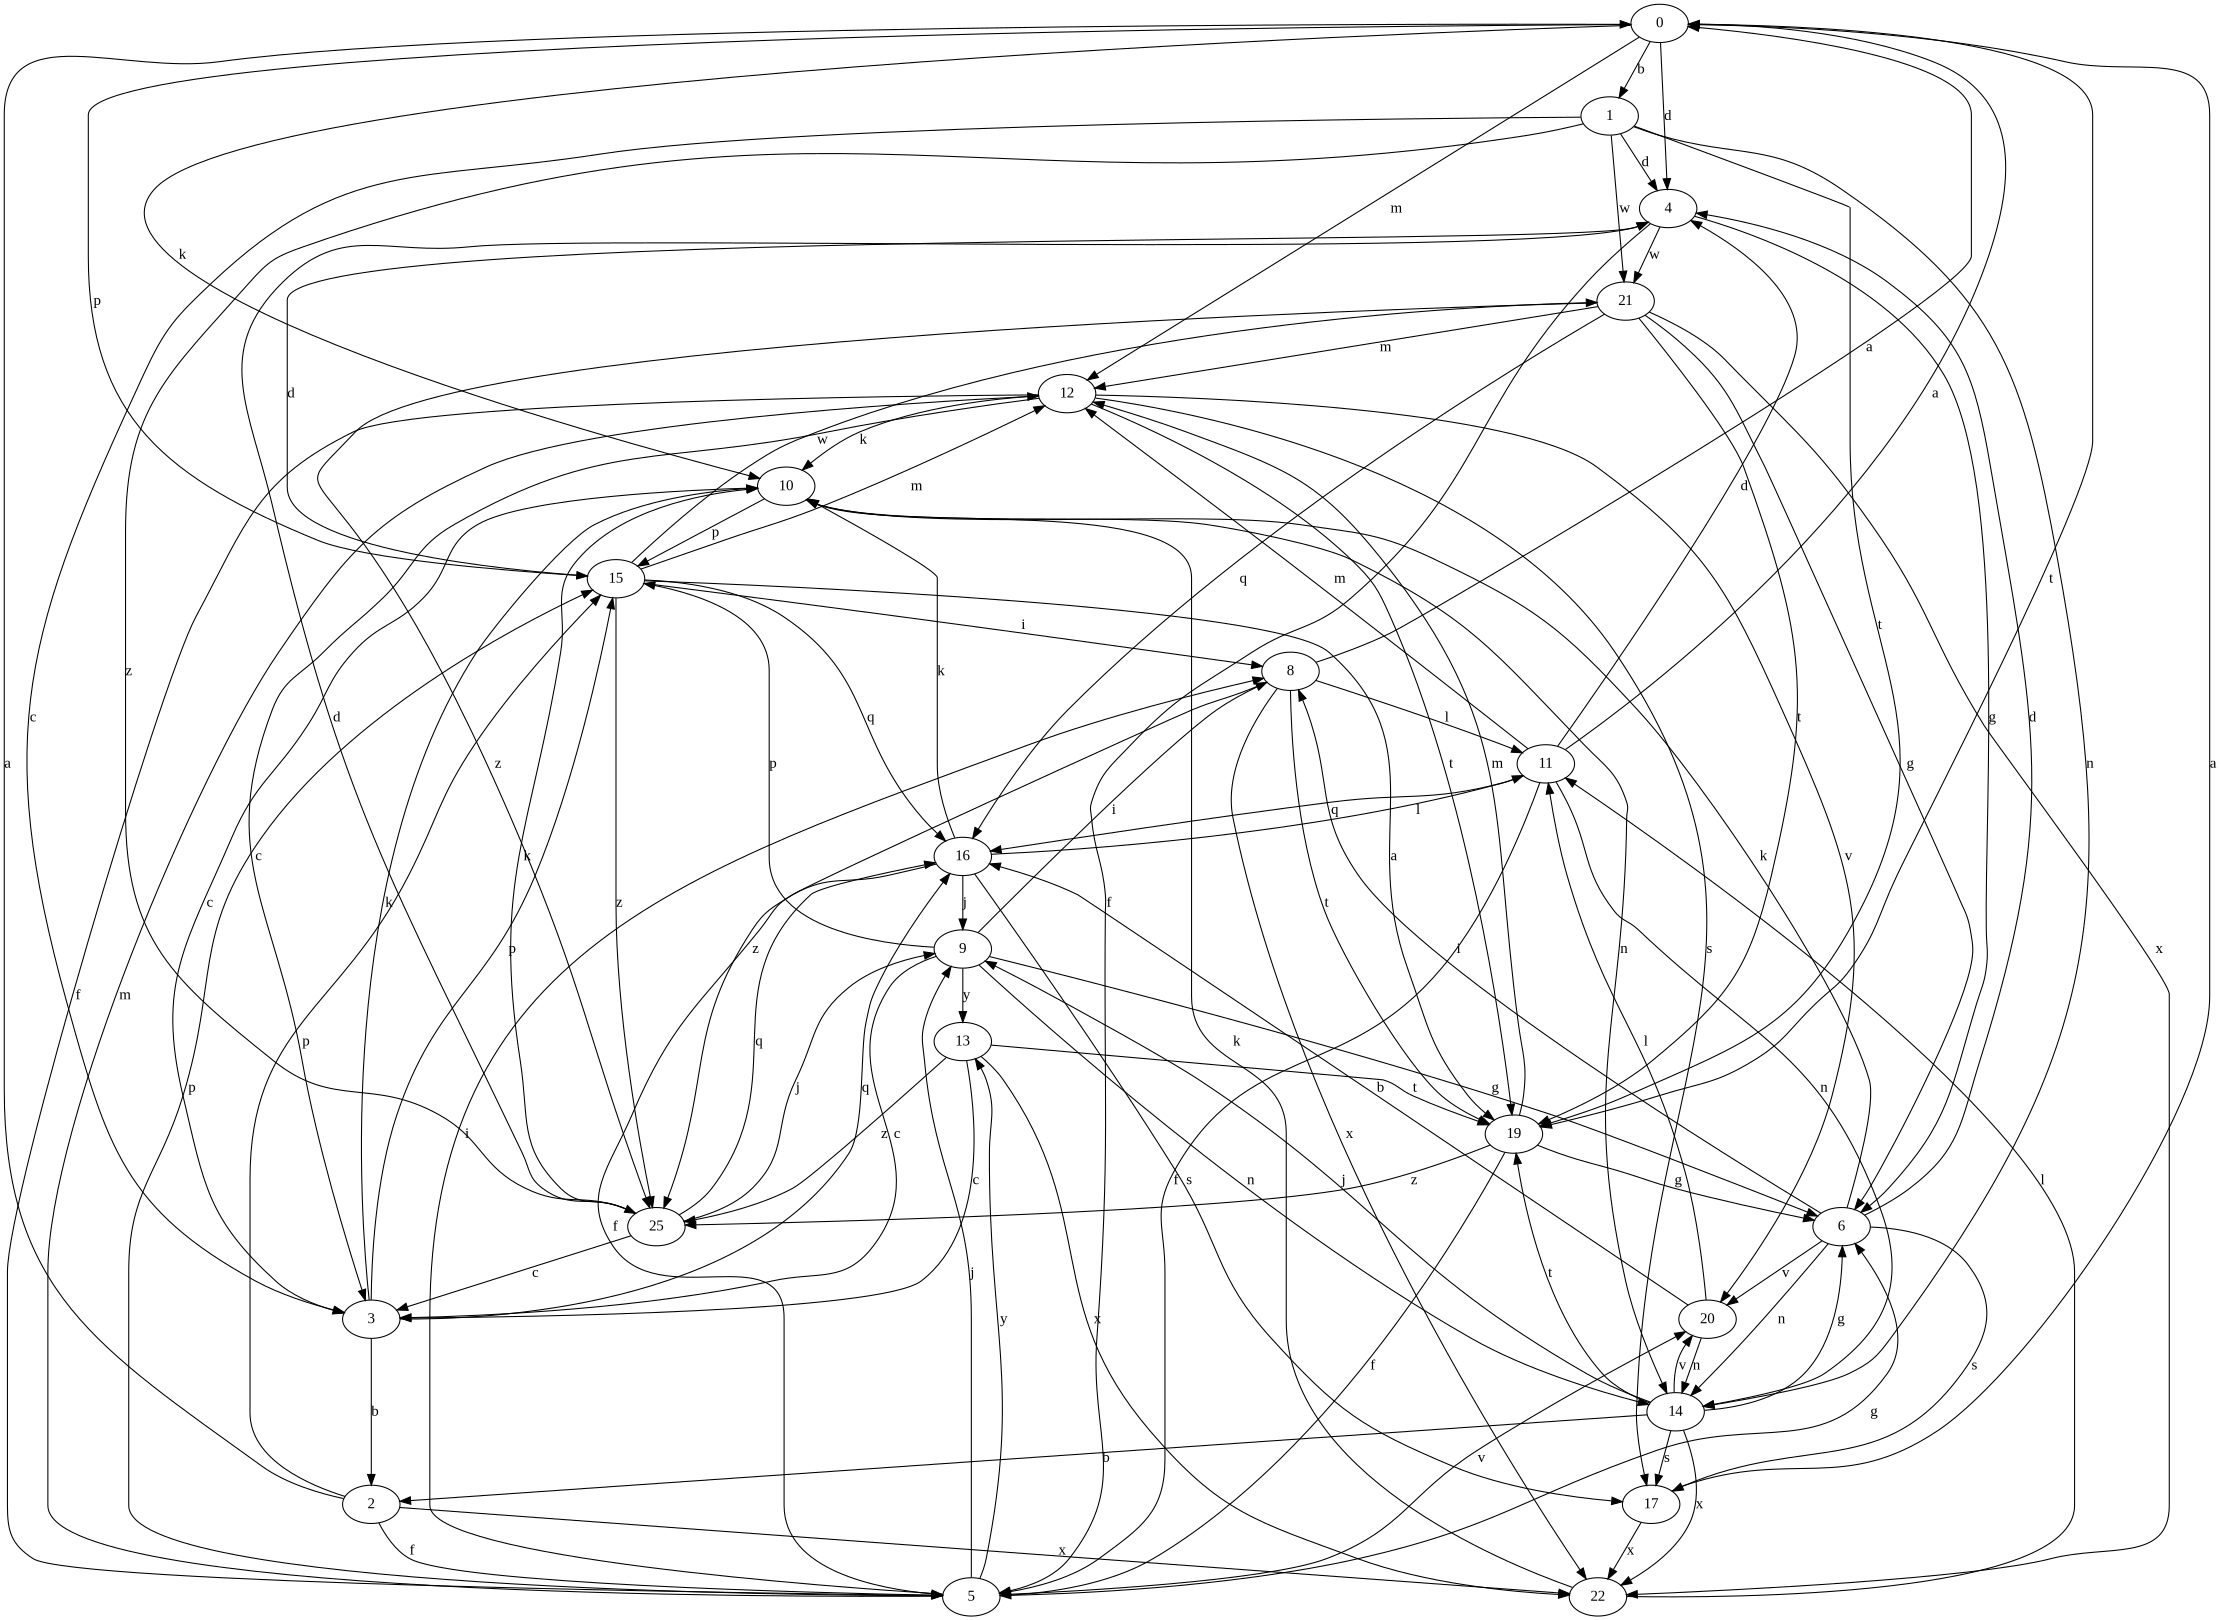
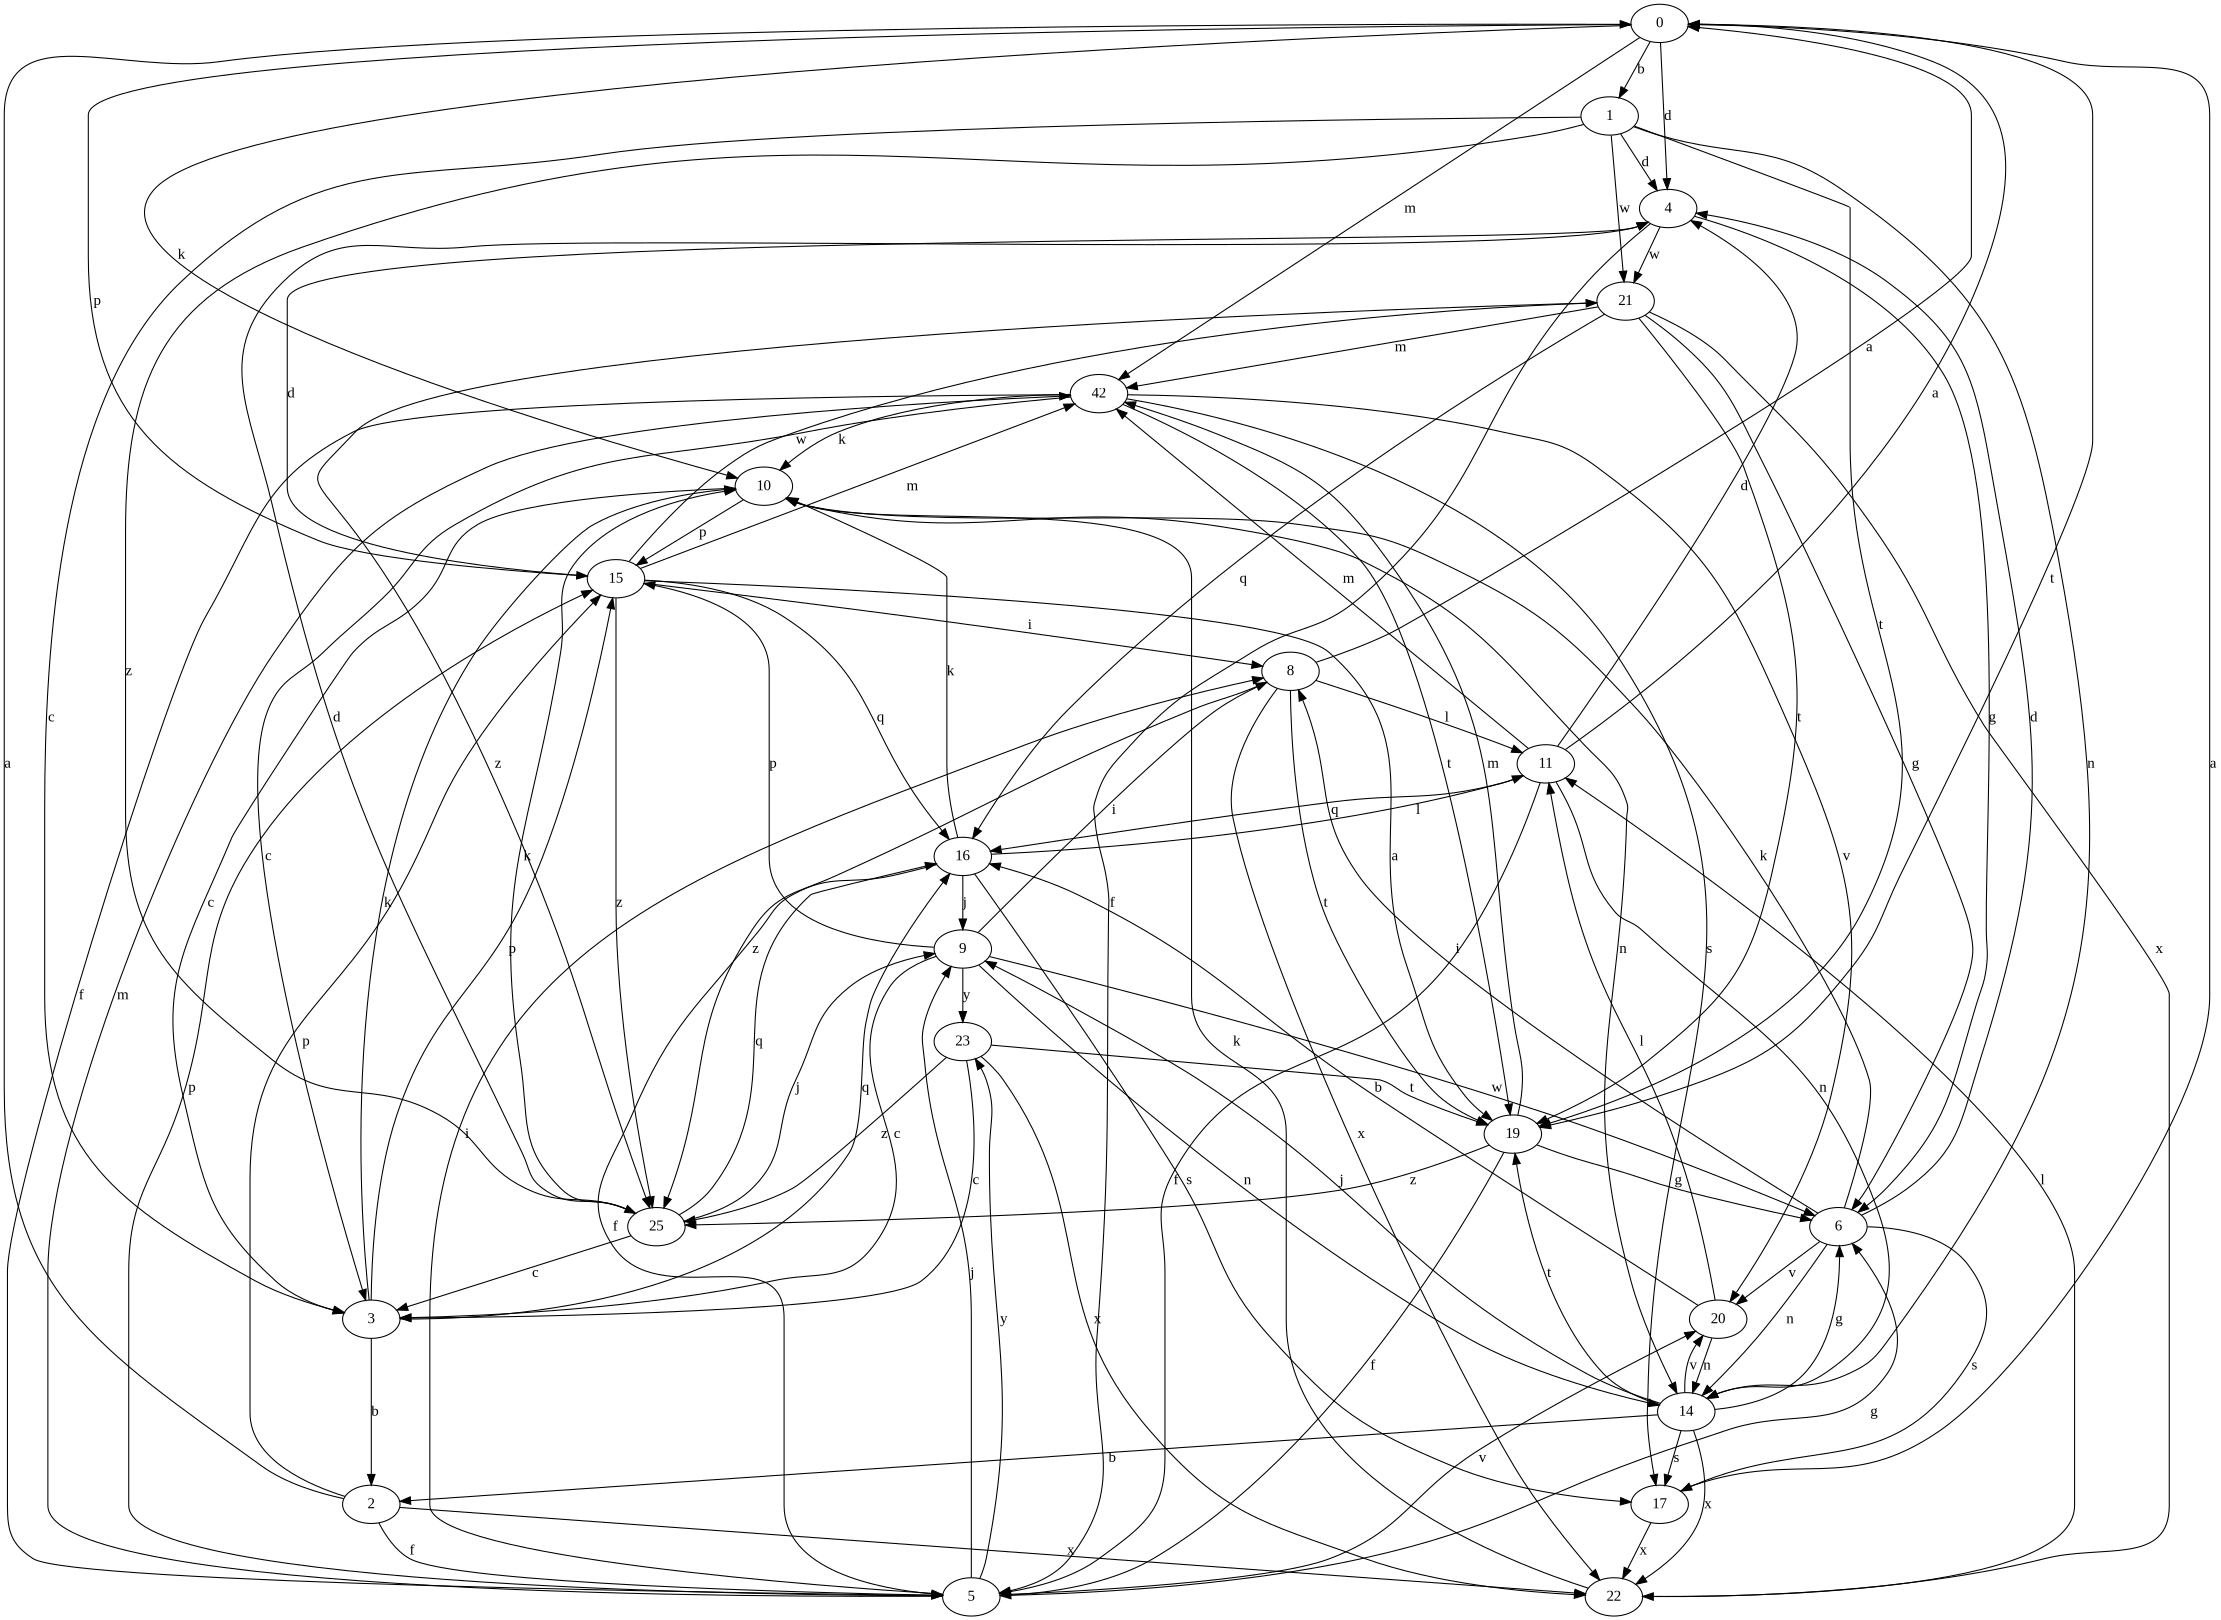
node "12": label "12" -> "42"
node "13": label "13" -> "23"
edge "9" -> "6": label "g" -> "w"
